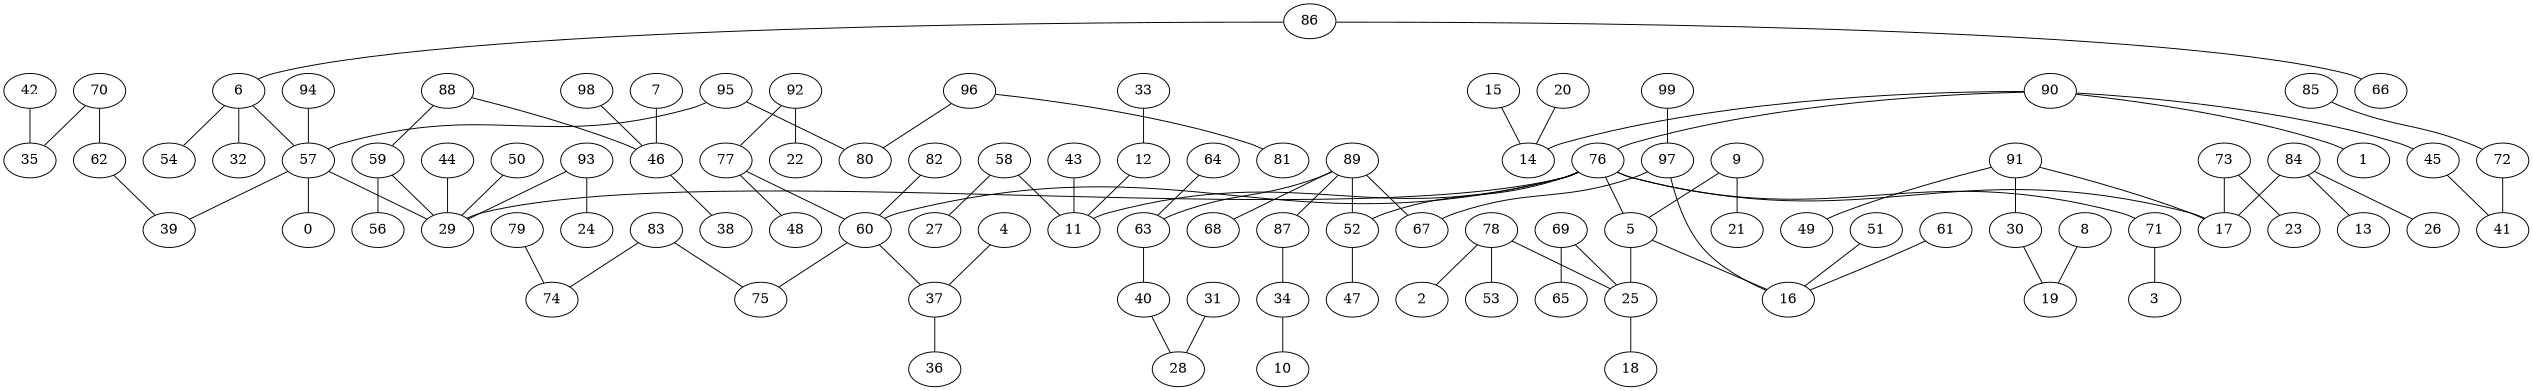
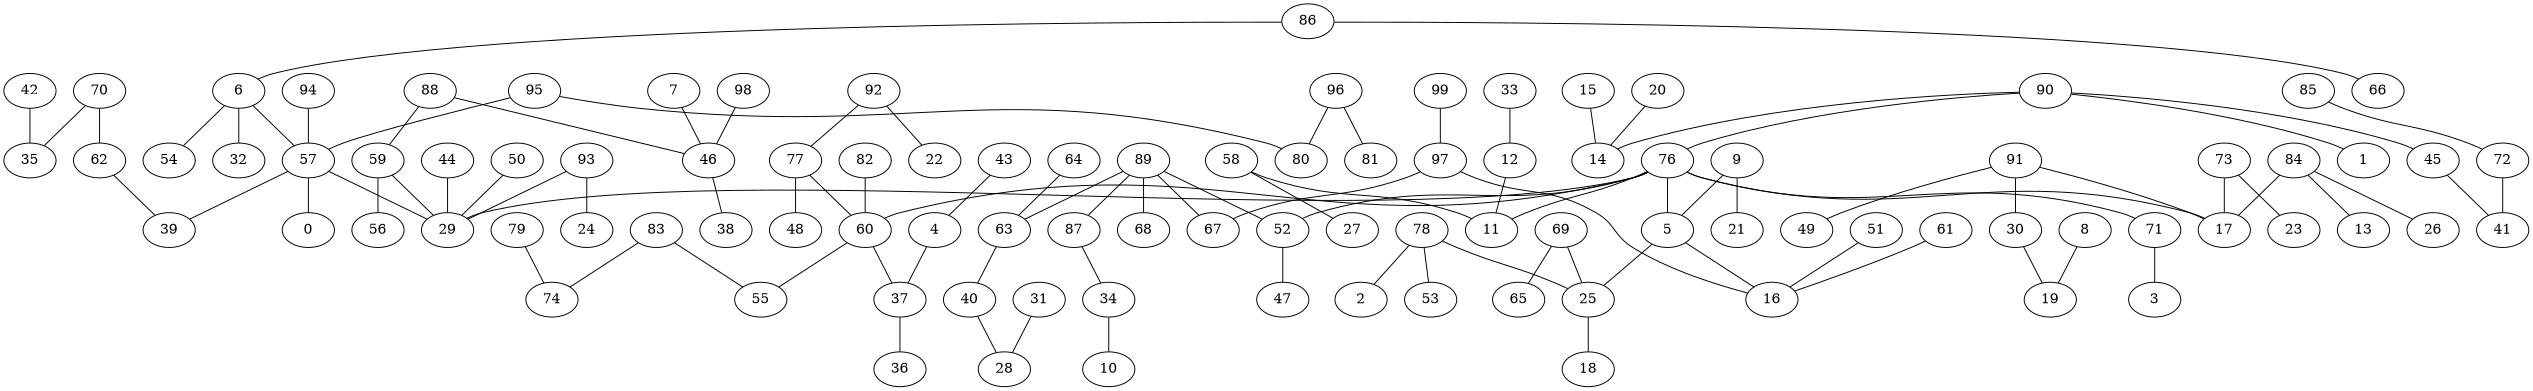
edge "43" -- "11": now "43" -- "4"
node "75": label "75" -> "55"
